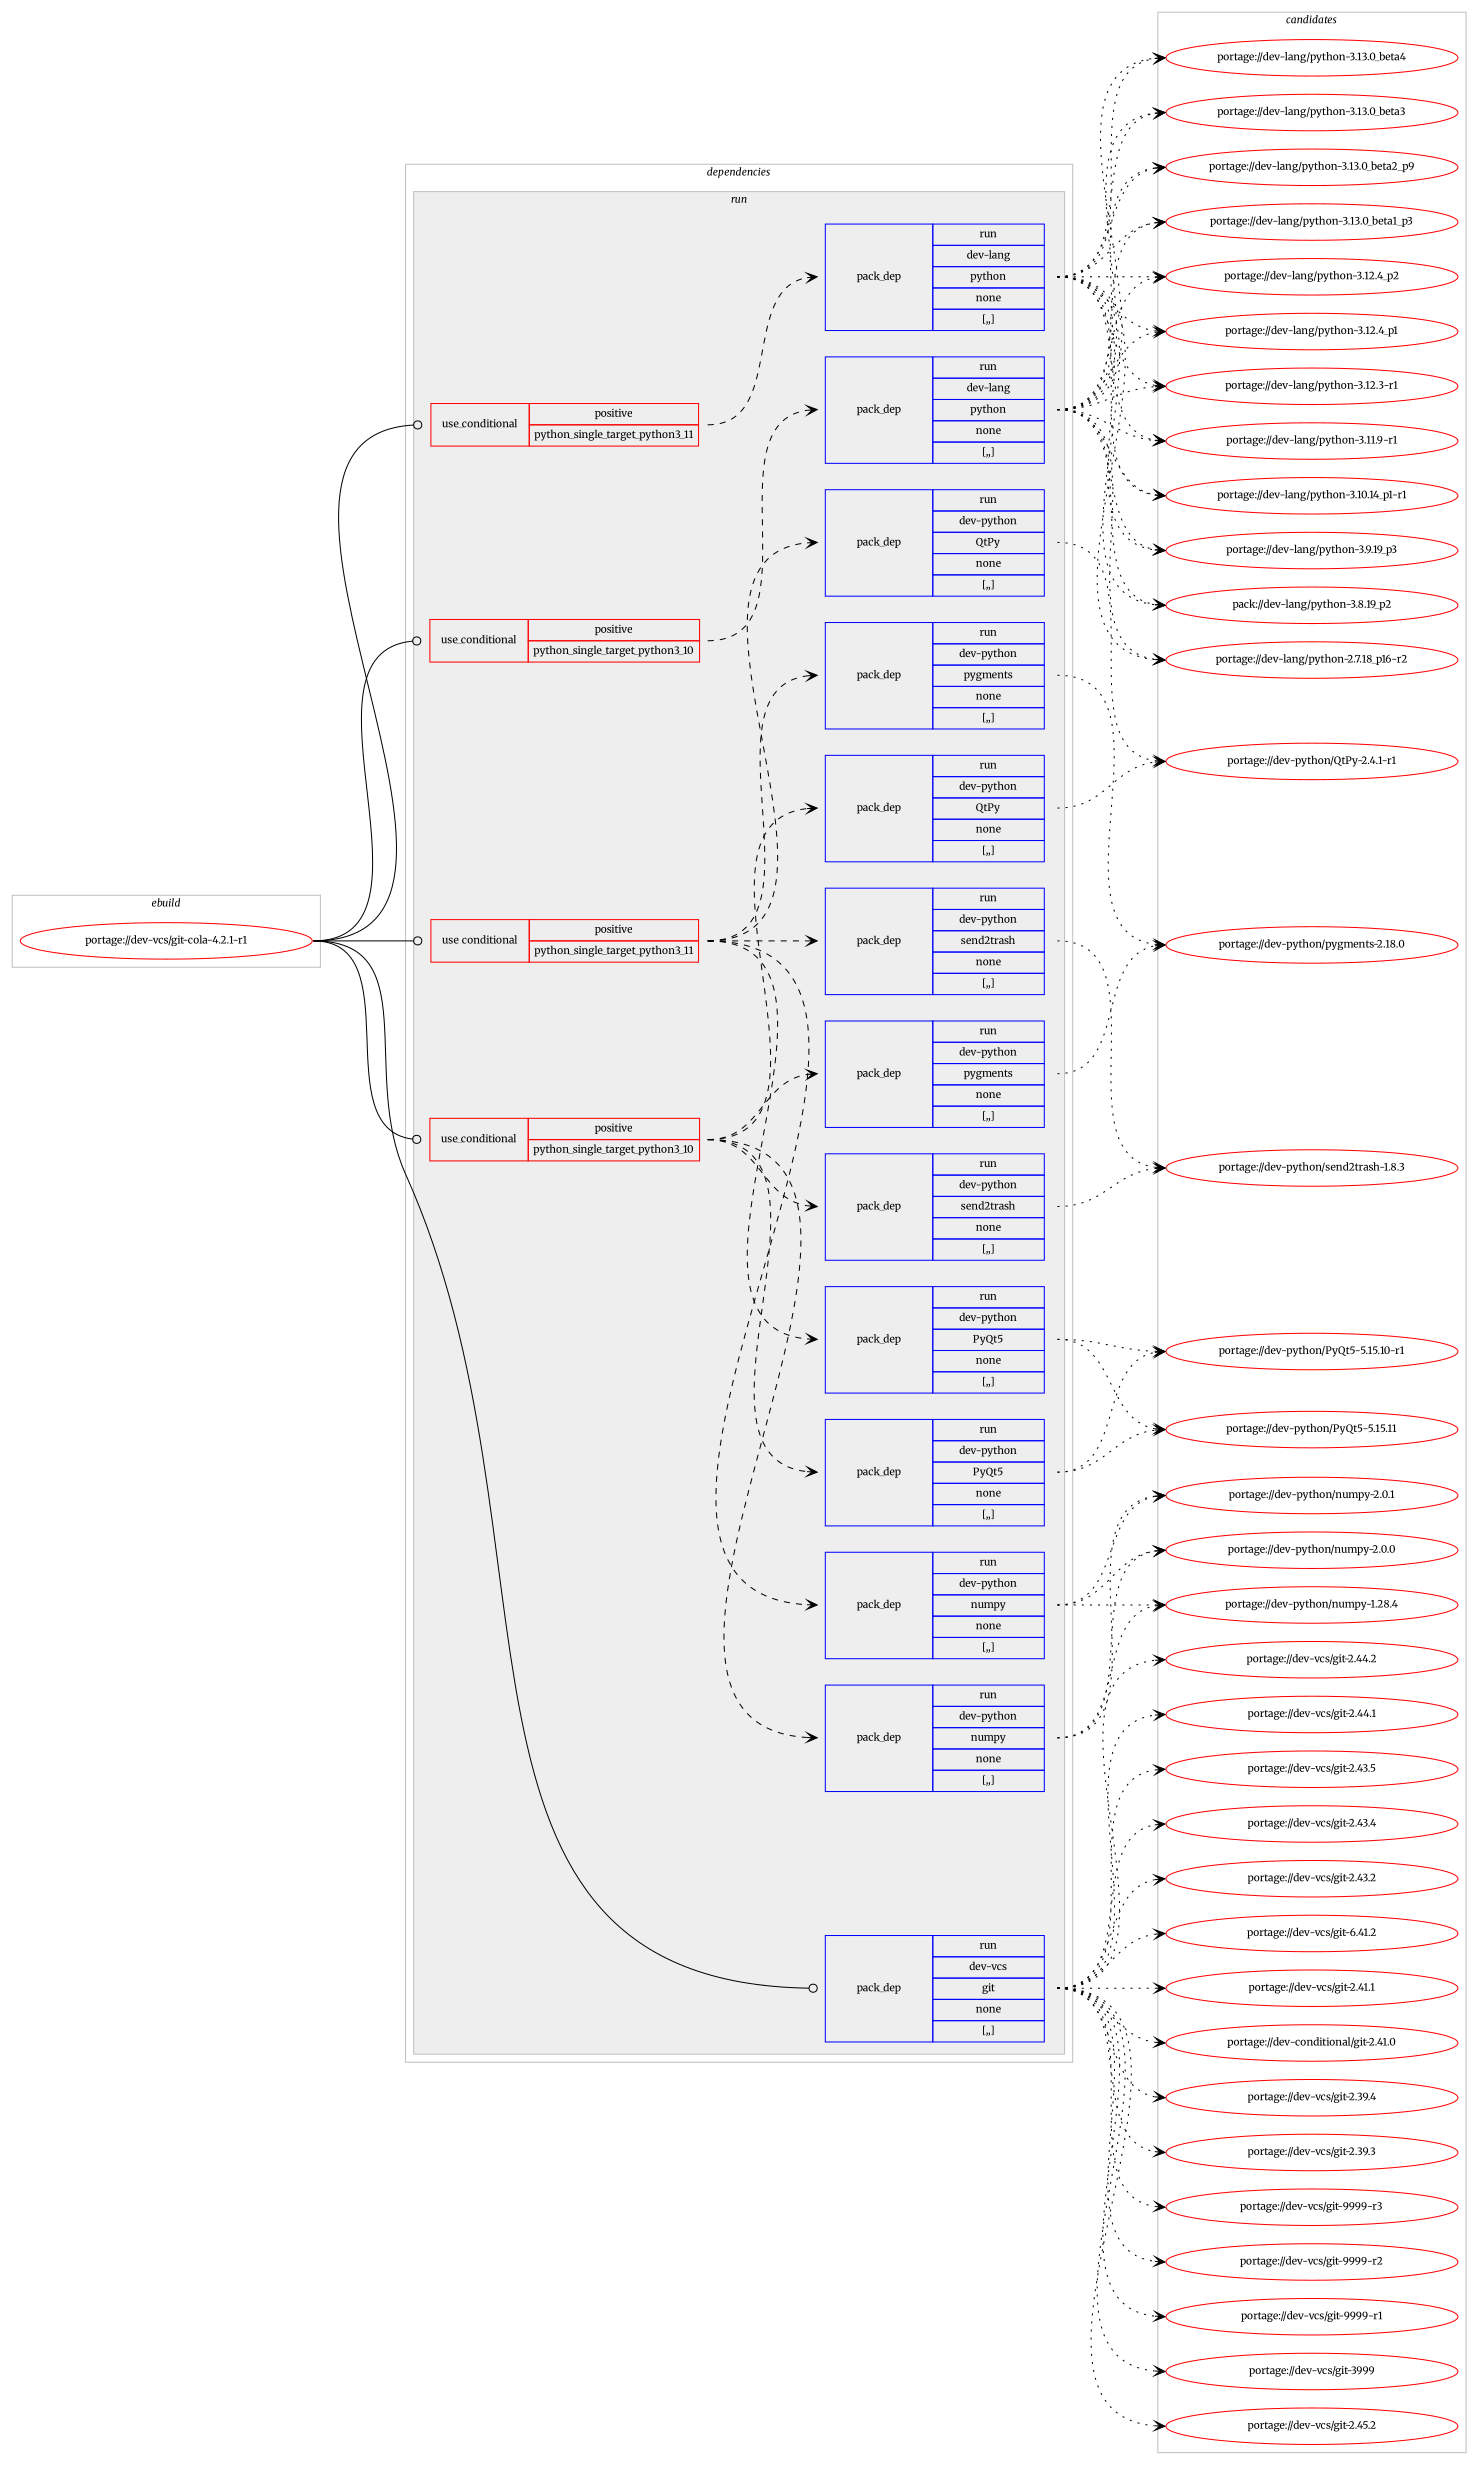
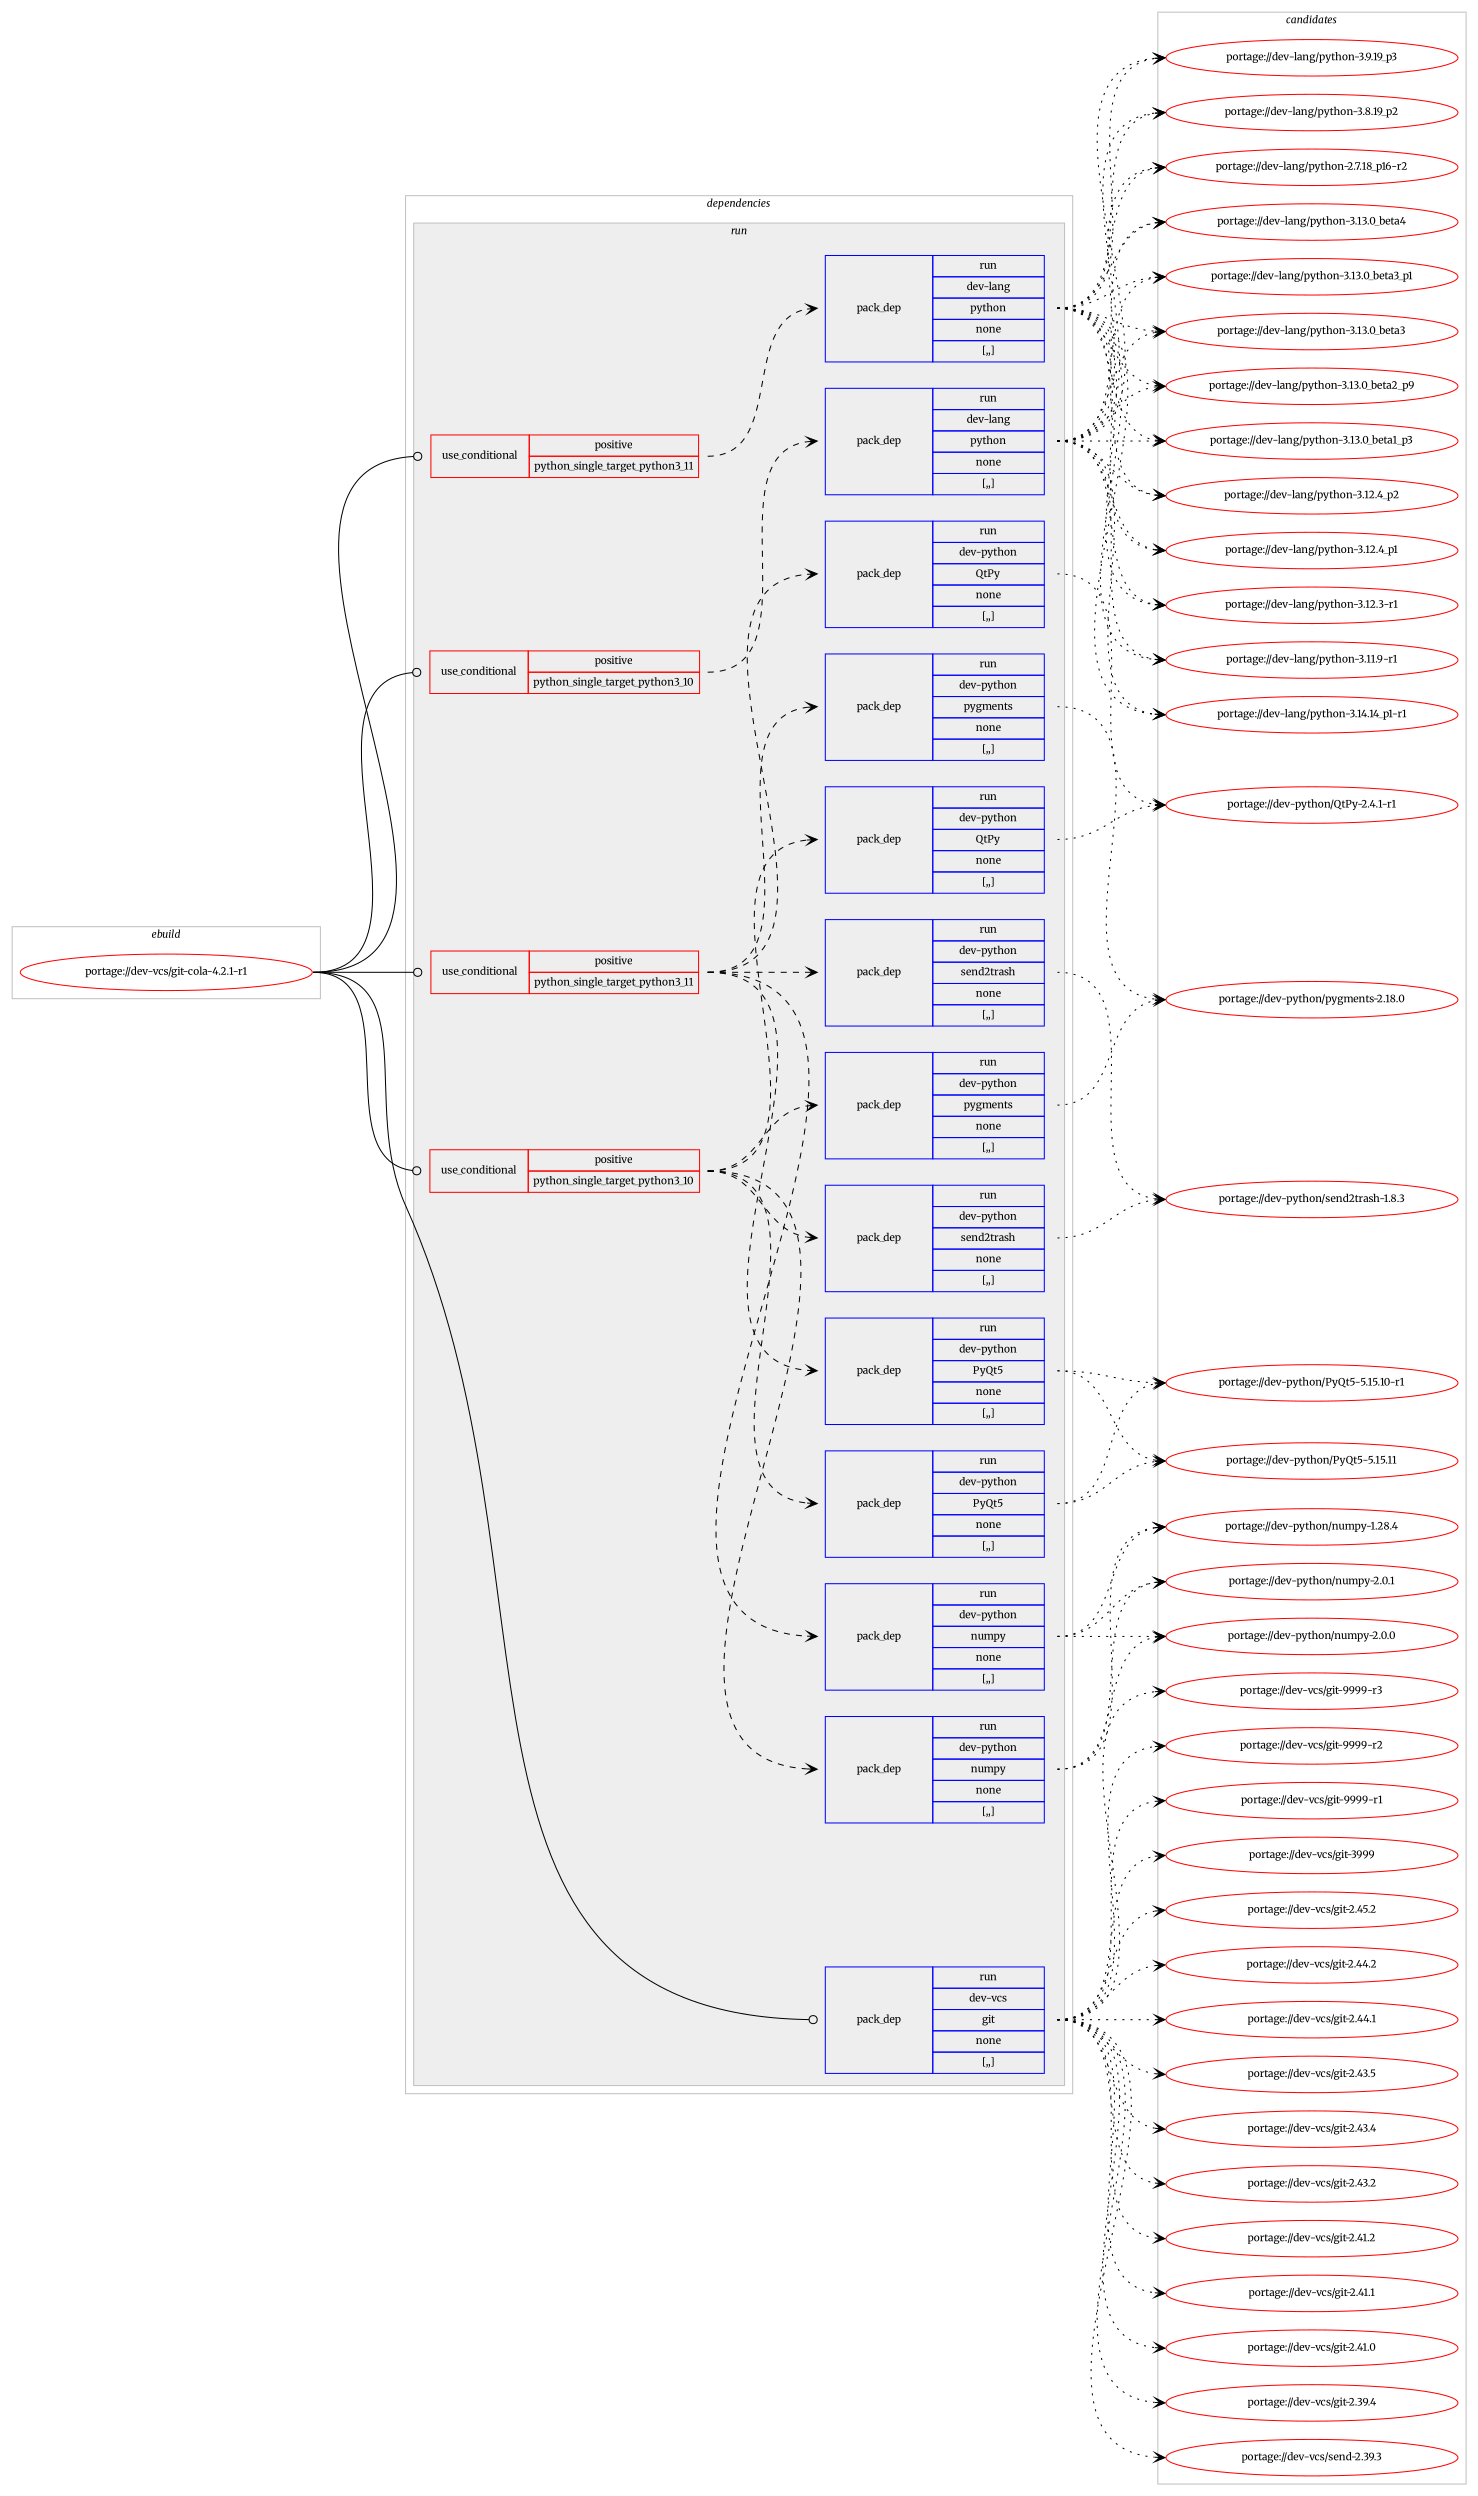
node "portage://dev-lang/python-3.13.0_beta3_p1": added
node "portage://dev-lang/python-3.10.14_p1-r1": label "portage://dev-lang/python-3.10.14_p1-r1" -> "portage://dev-lang/python-3.14.14_p1-r1"
node "pack://dev-lang/python-3.8.19_p2": label "pack://dev-lang/python-3.8.19_p2" -> "portage://dev-lang/python-3.8.19_p2"
node "portage://dev-vcs/git-6.41.2": label "portage://dev-vcs/git-6.41.2" -> "portage://dev-vcs/git-2.41.2"
node "portage://dev-conditional/git-2.41.0": label "portage://dev-conditional/git-2.41.0" -> "portage://dev-vcs/git-2.41.0"
node "portage://dev-vcs/git-2.39.3": label "portage://dev-vcs/git-2.39.3" -> "portage://dev-vcs/send-2.39.3"
